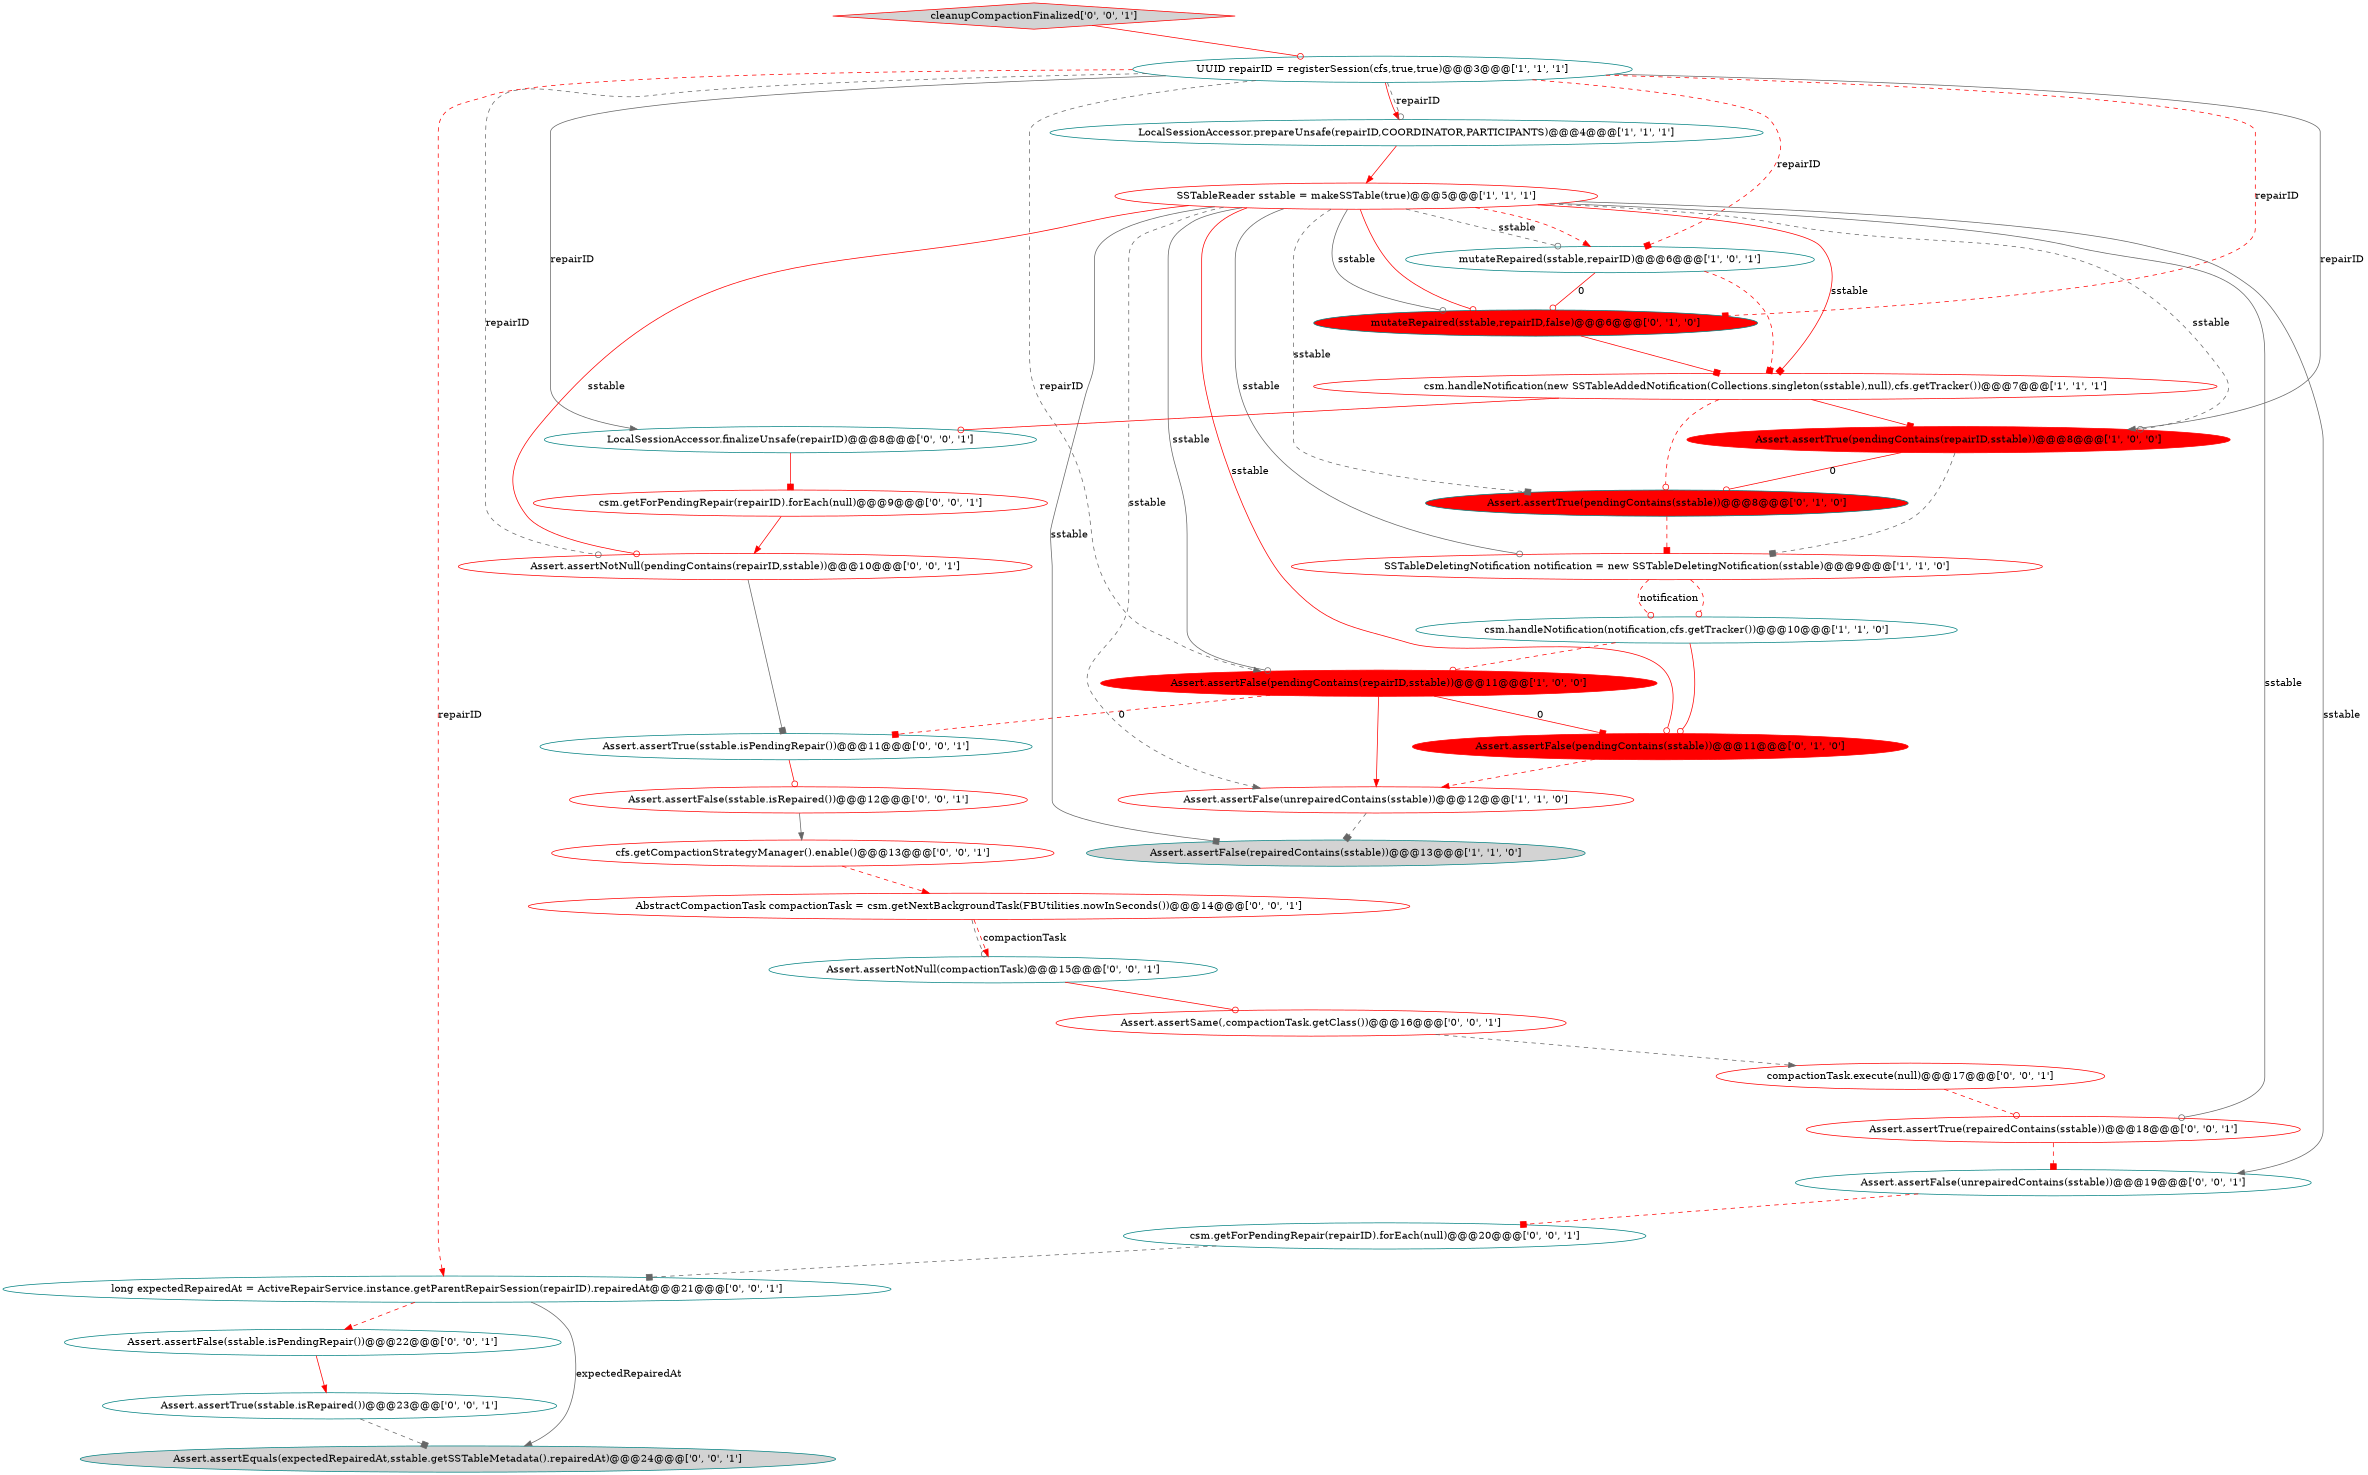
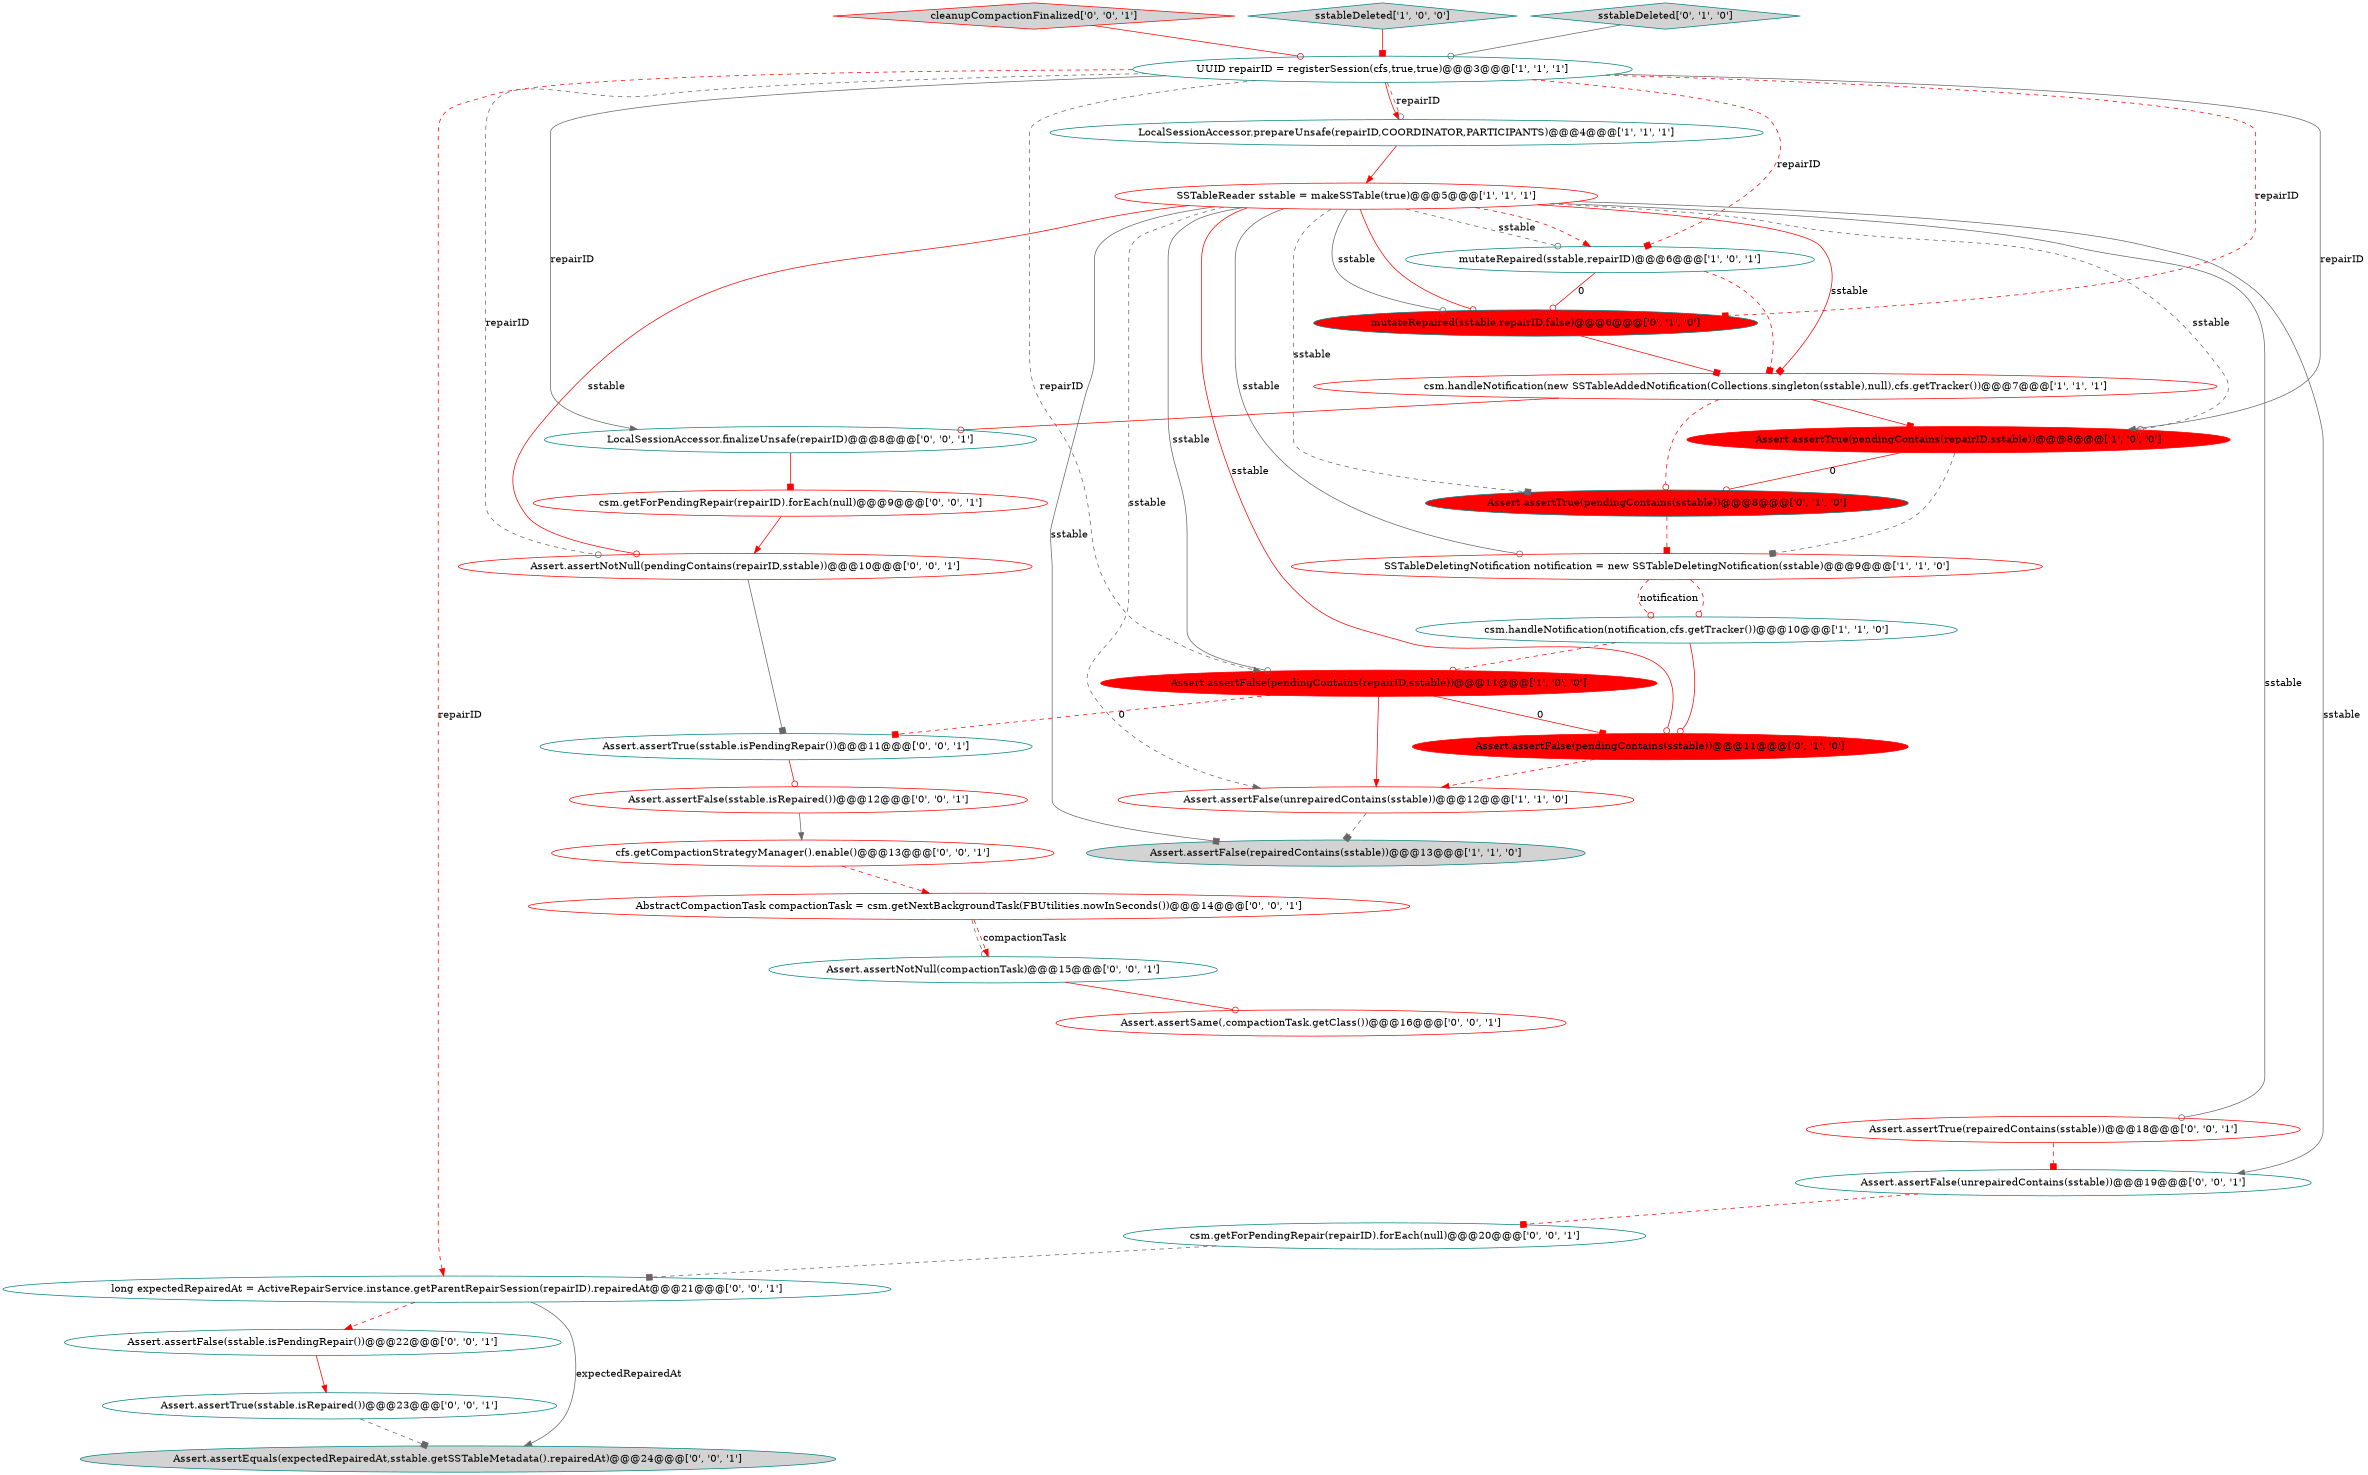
node "sstableDeleted['1', '0', '0']": added
node "sstableDeleted['0', '1', '0']": added
node "compactionTask.execute(null)@@@17@@@['0', '0', '1']": removed
